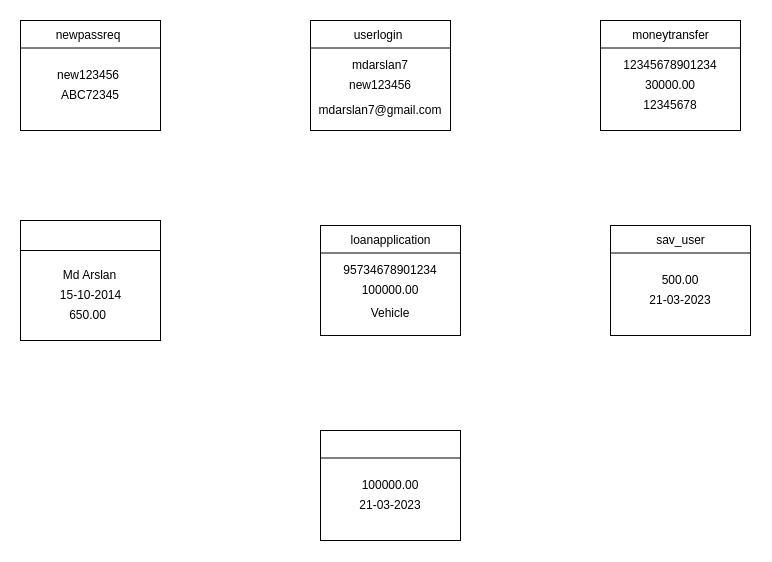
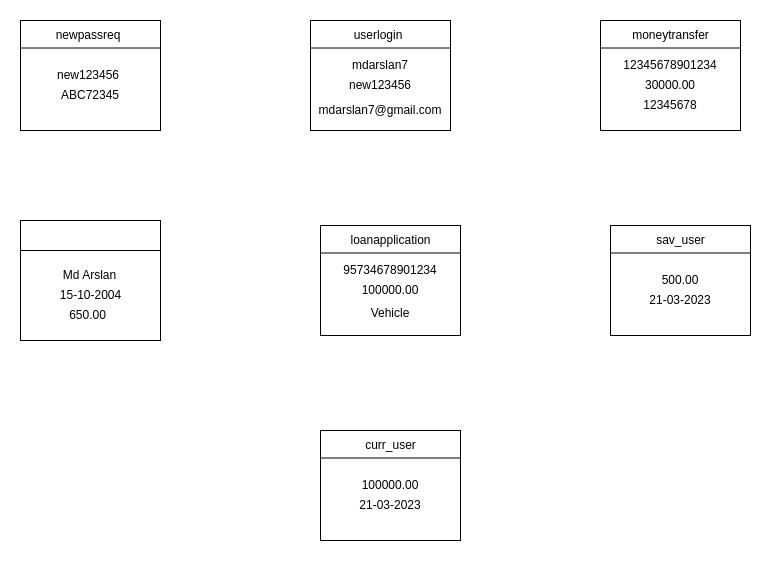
node "15-10-2014": label "15-10-2014" -> "15-10-2004"
node "curr_user": added
